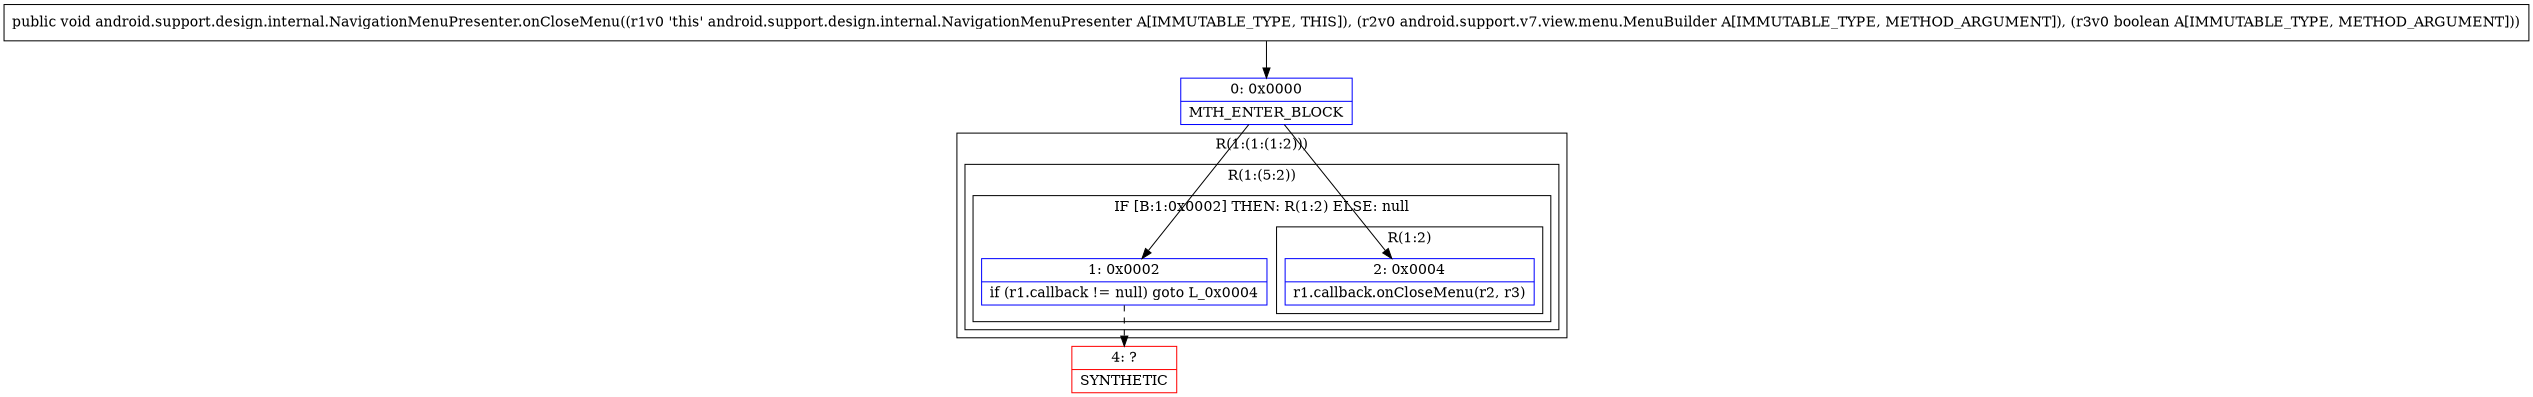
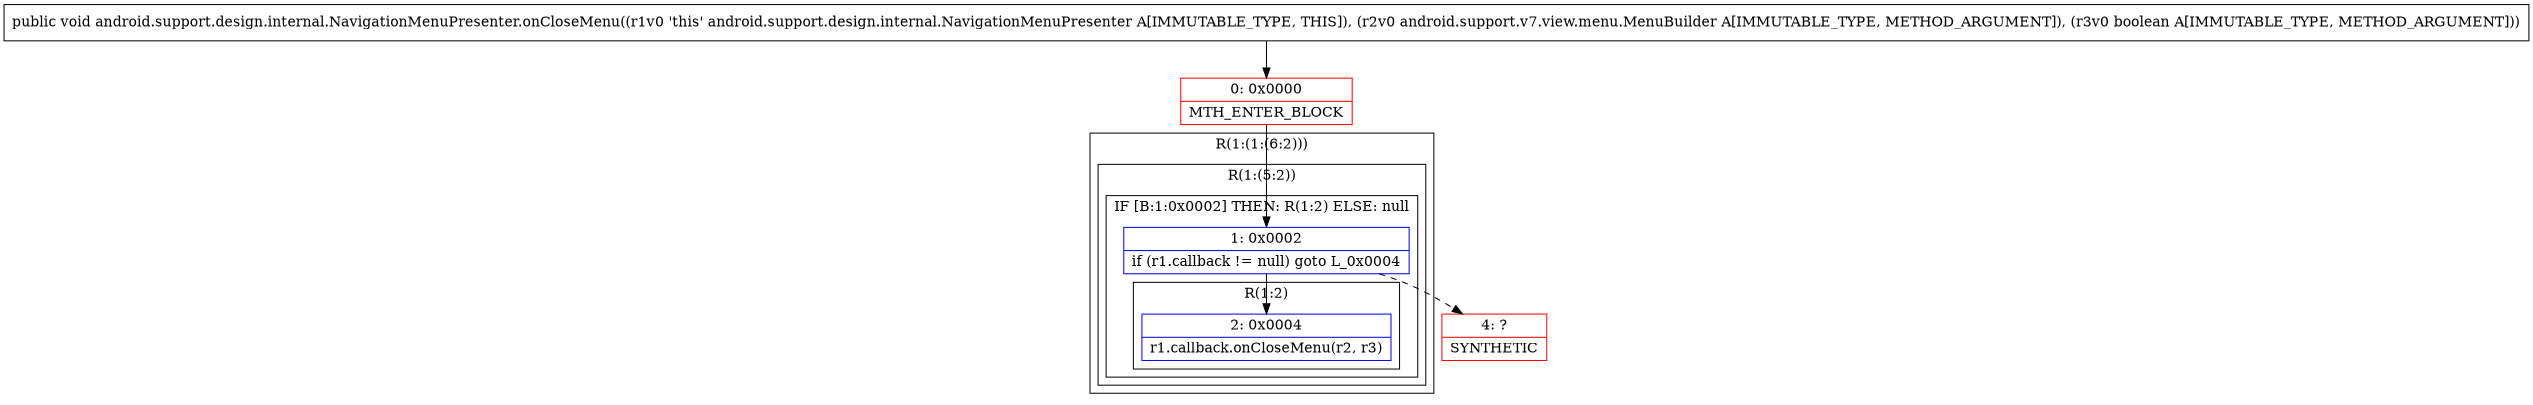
node "0: 0x0000": color blue -> red
cluster "R(1:(1:(1:2)))": label "R(1:(1:(1:2)))" -> "R(1:(1:(6:2)))"
edge "0: 0x0000" -> "2: 0x0004": now "1: 0x0002" -> "2: 0x0004"
